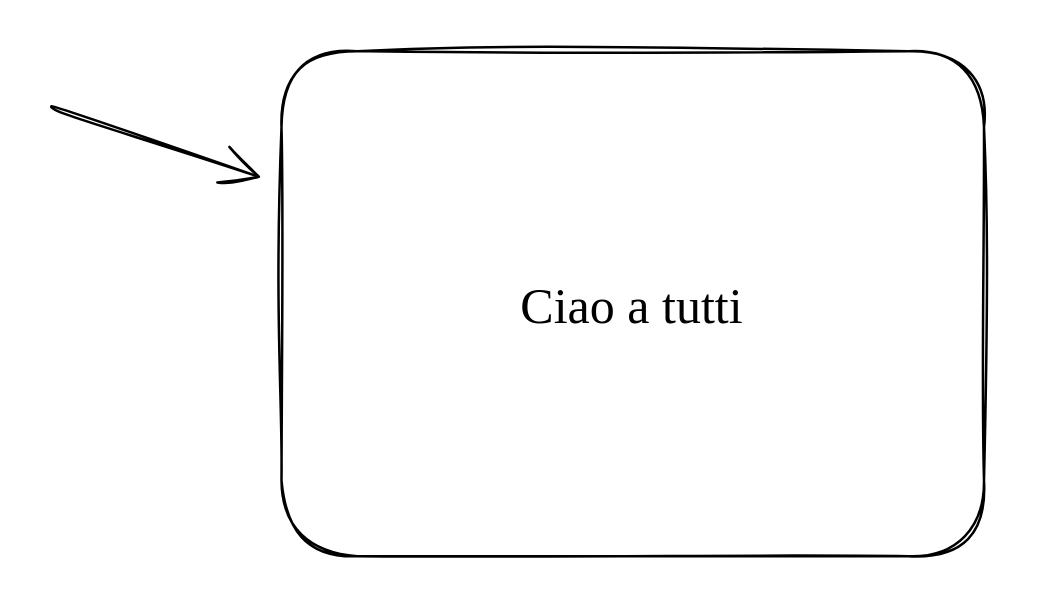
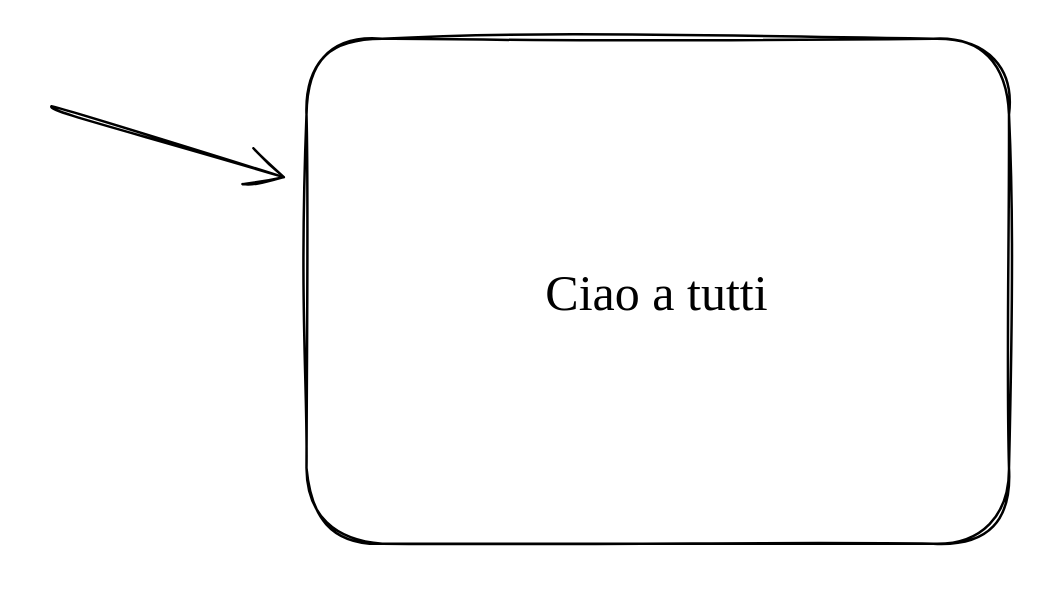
node "Ciao a tutti": moved (633, 304) -> (658, 291)
